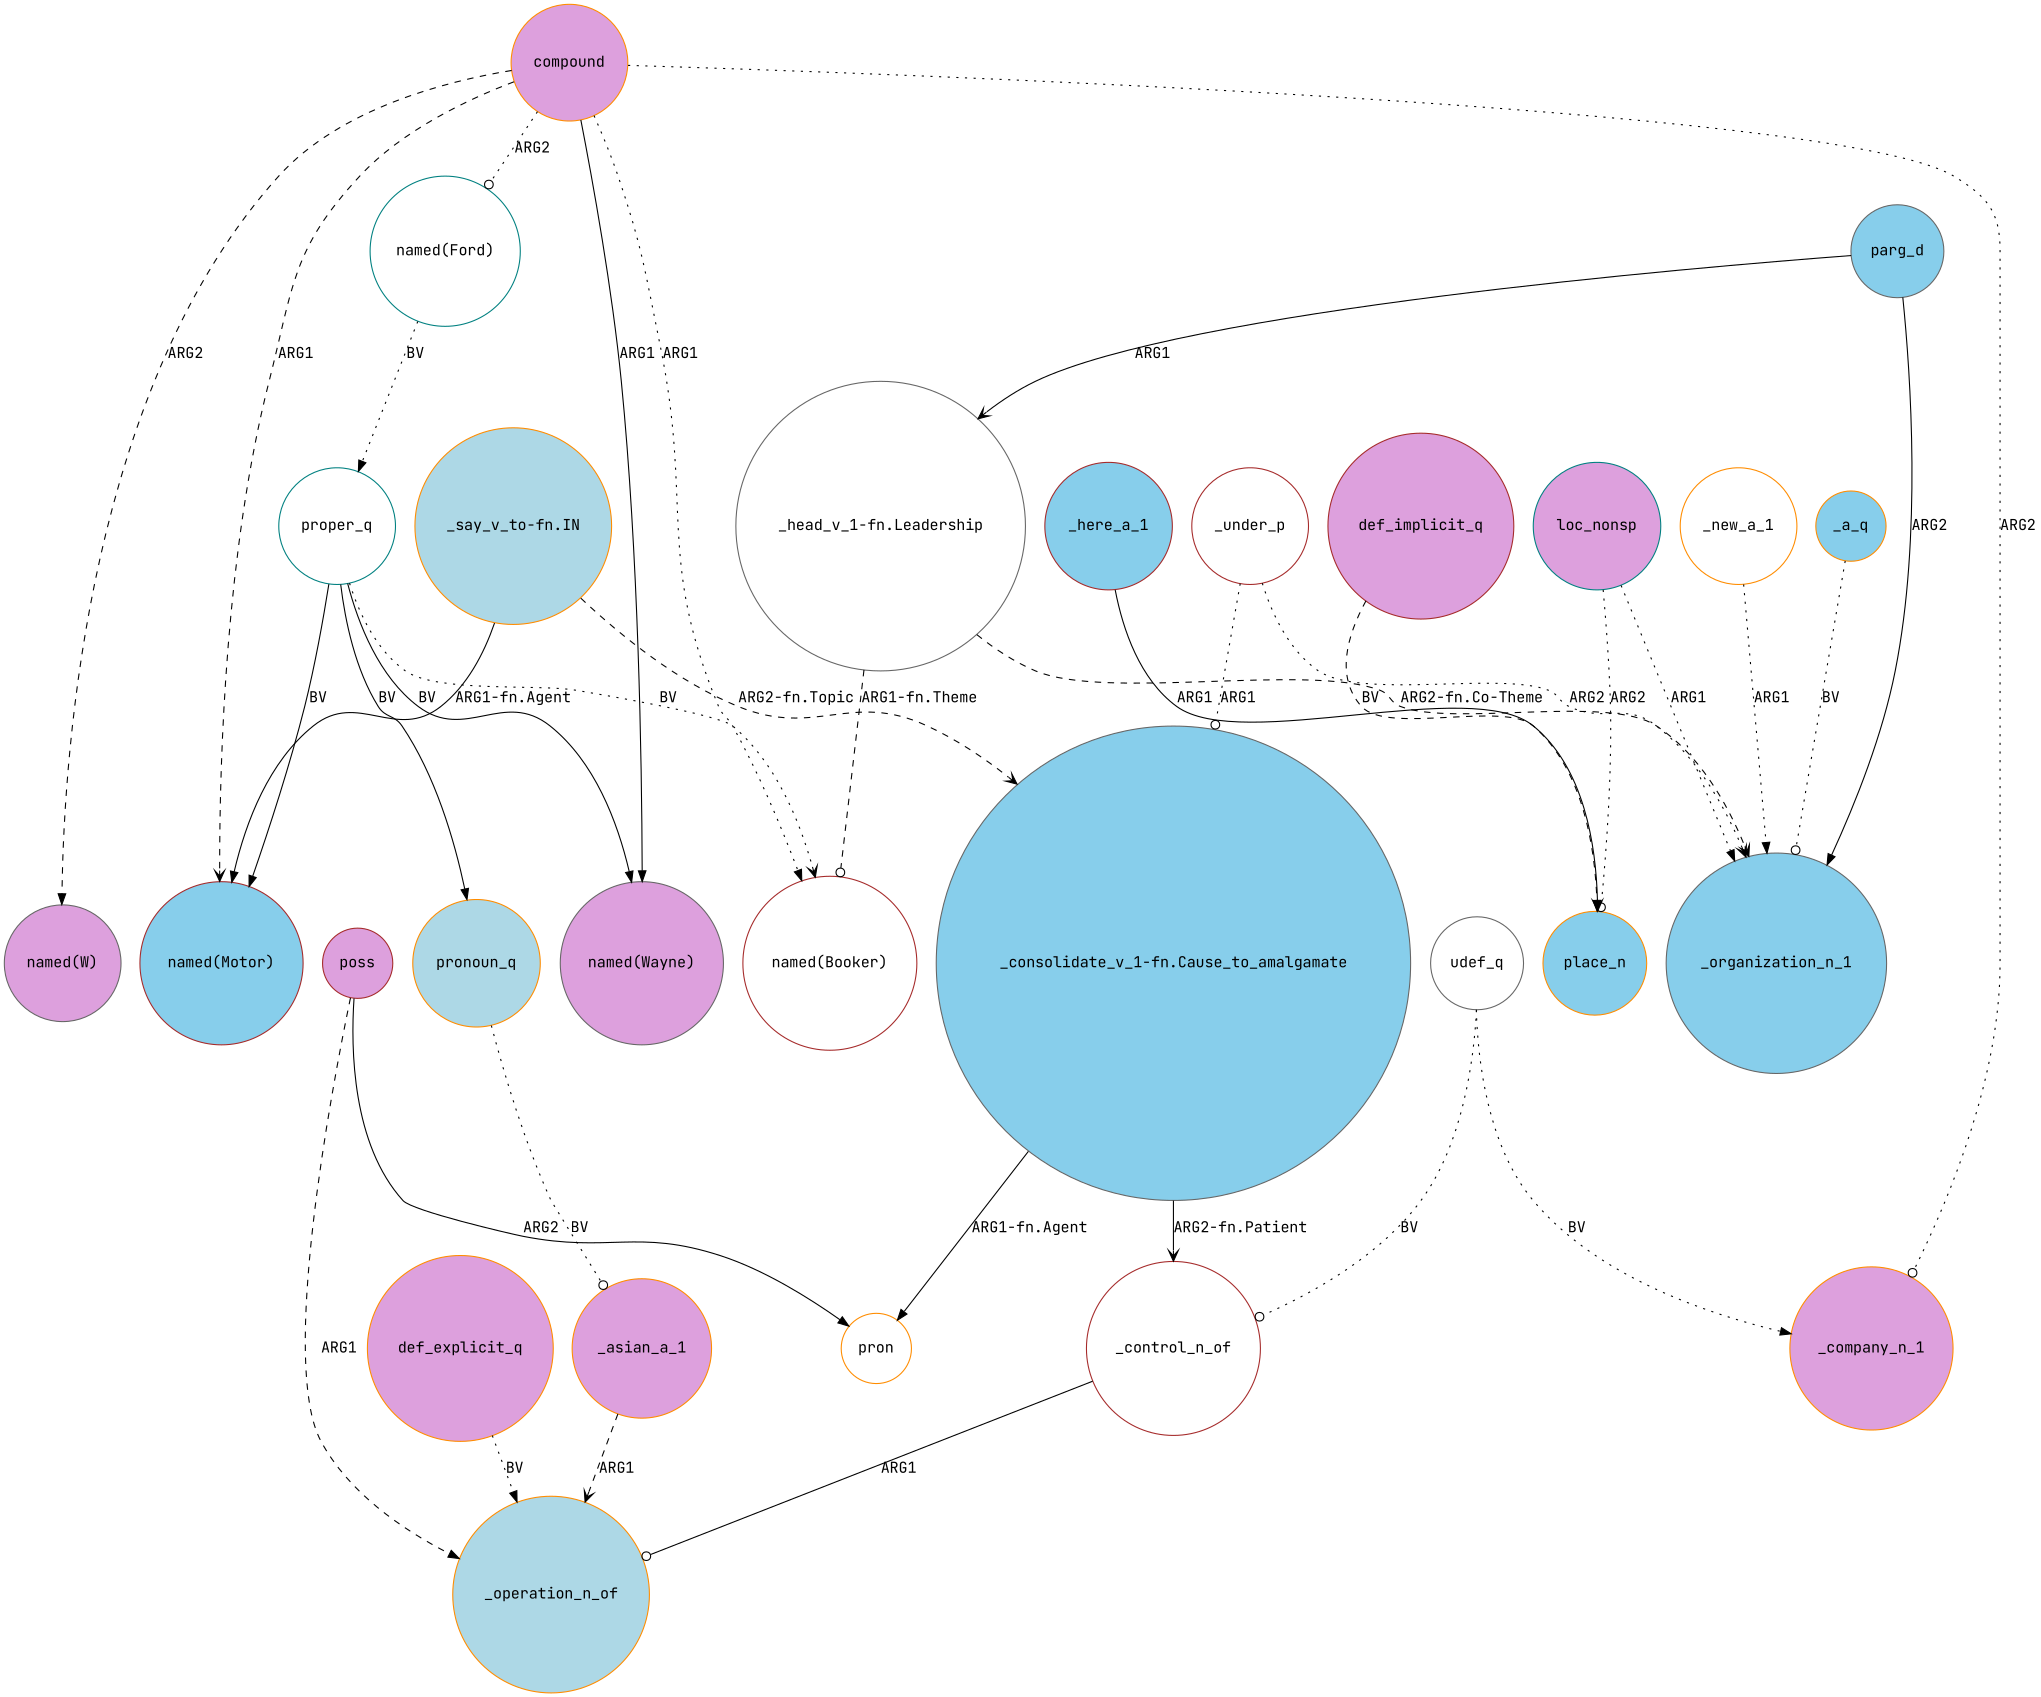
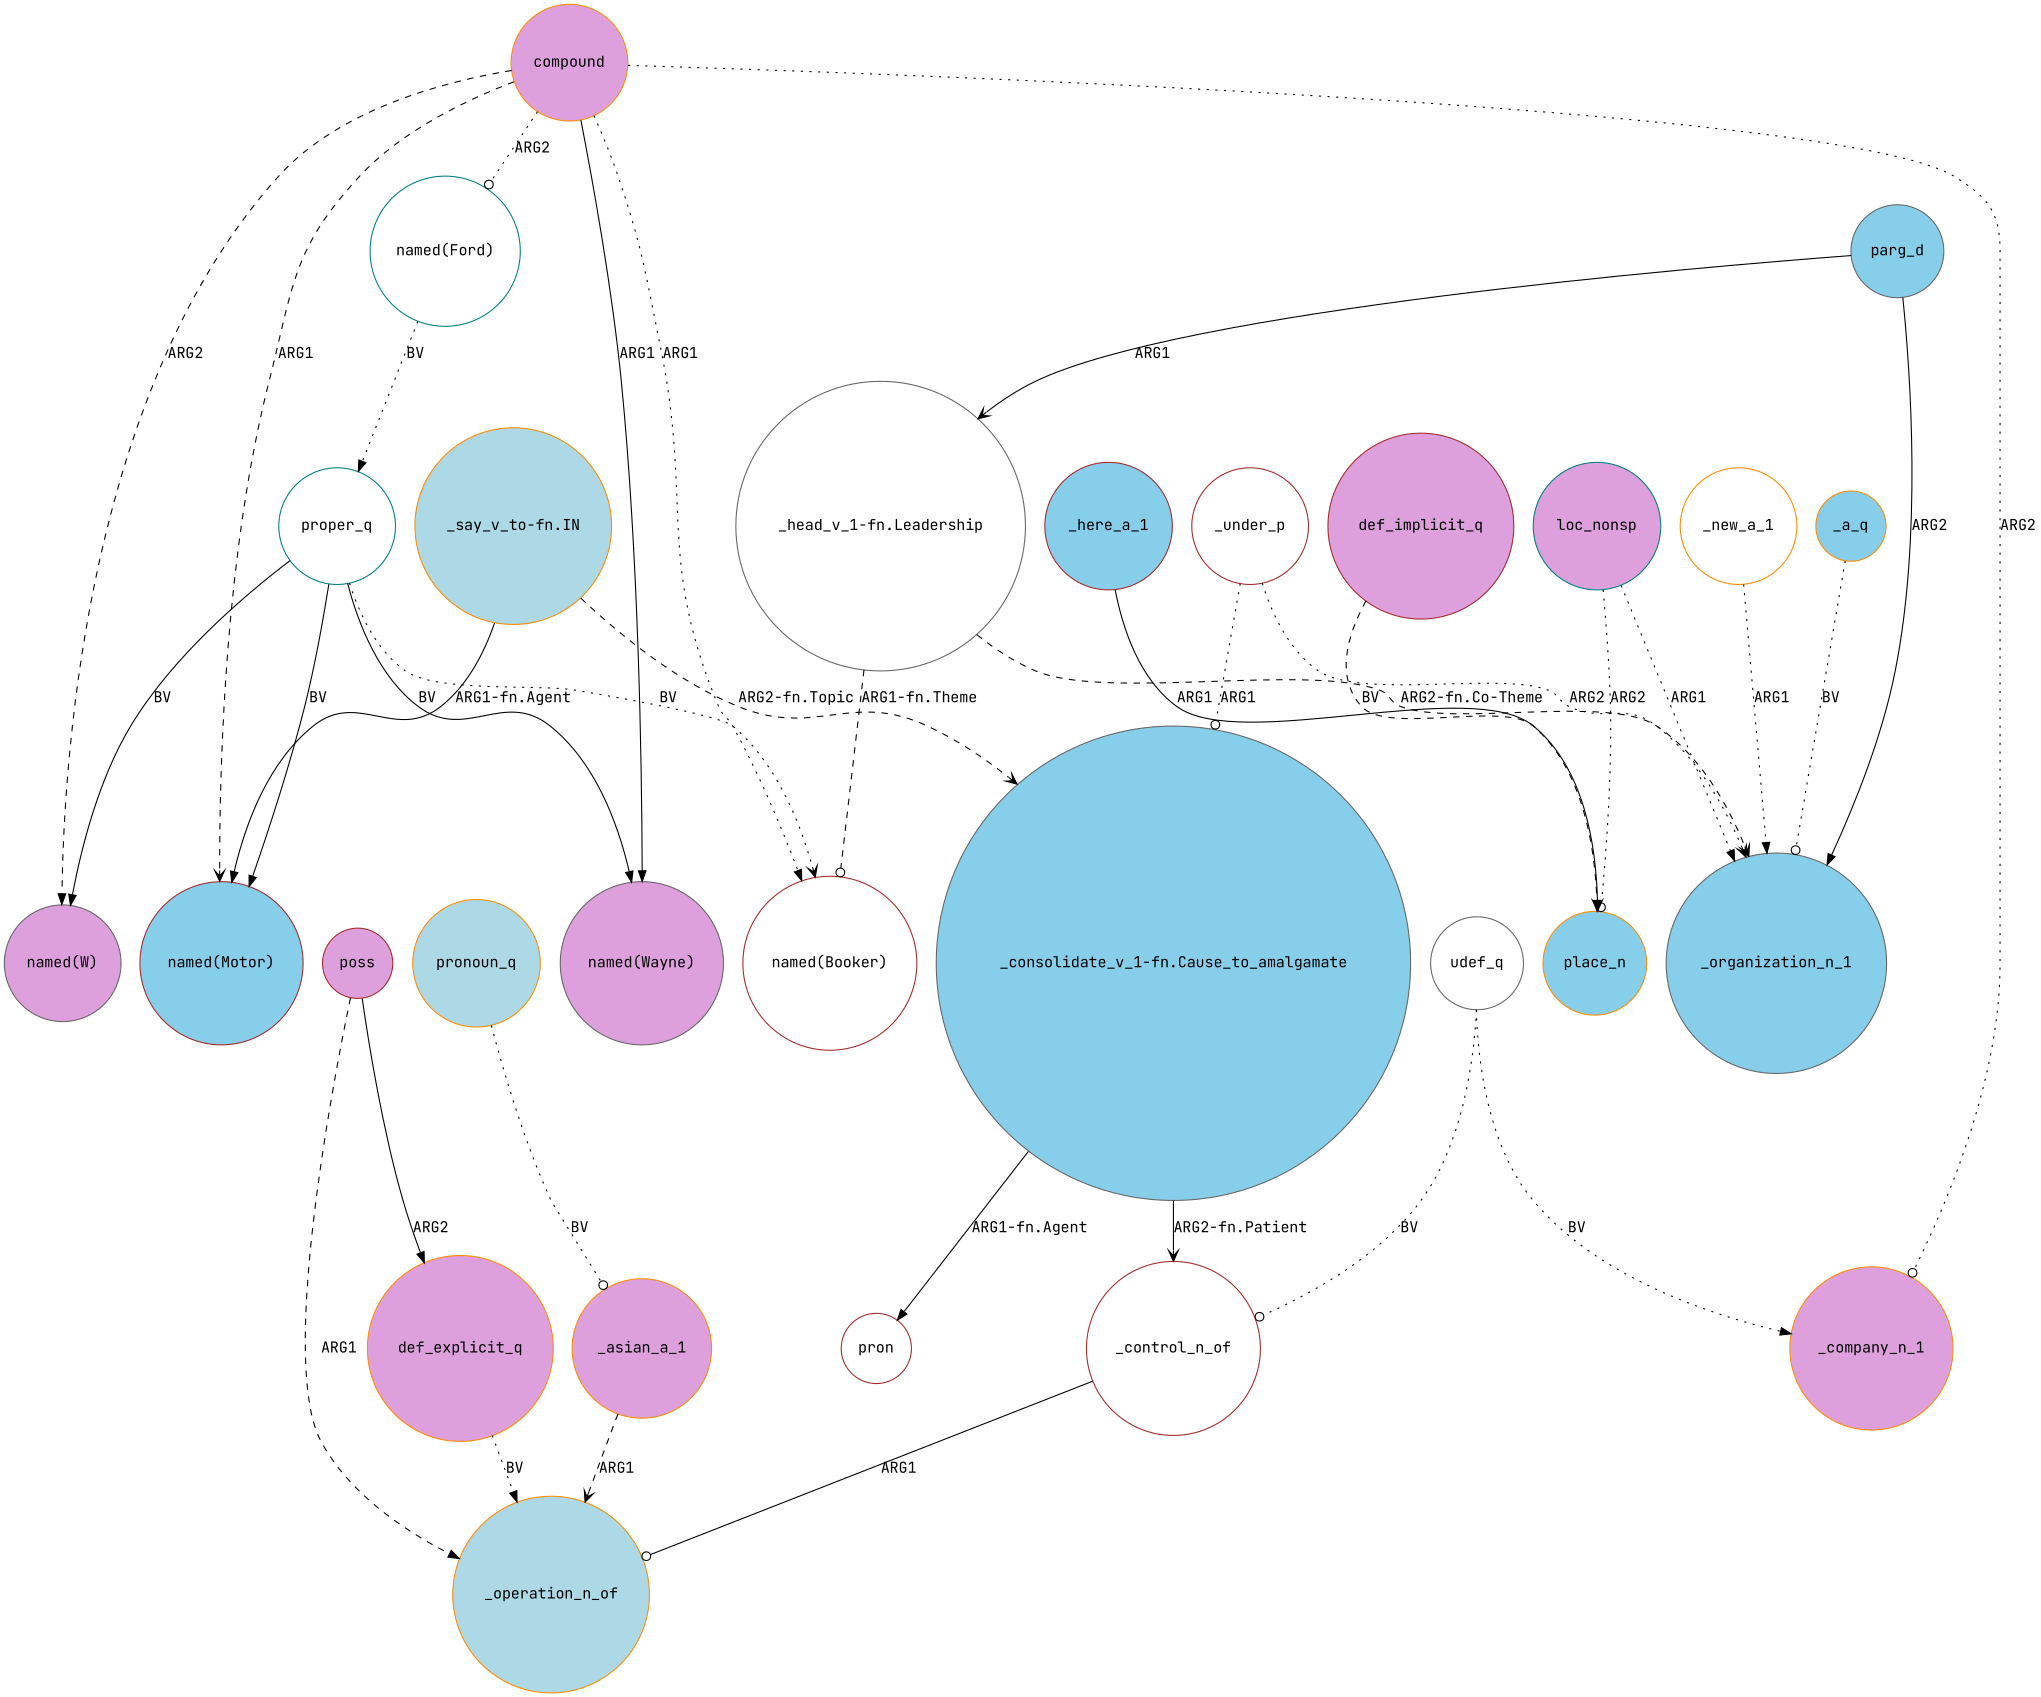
edge "proper_q" -> "pronoun_q": now "proper_q" -> "named(W)"
edge "poss" -> "pron": now "poss" -> "def_explicit_q"
node "pron": color darkorange -> brown
